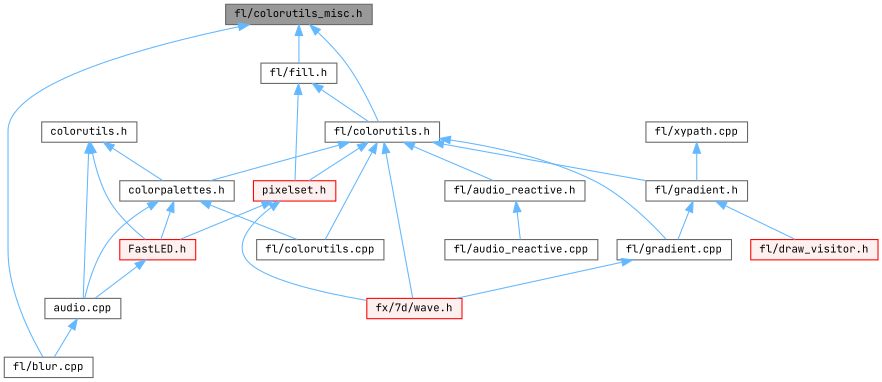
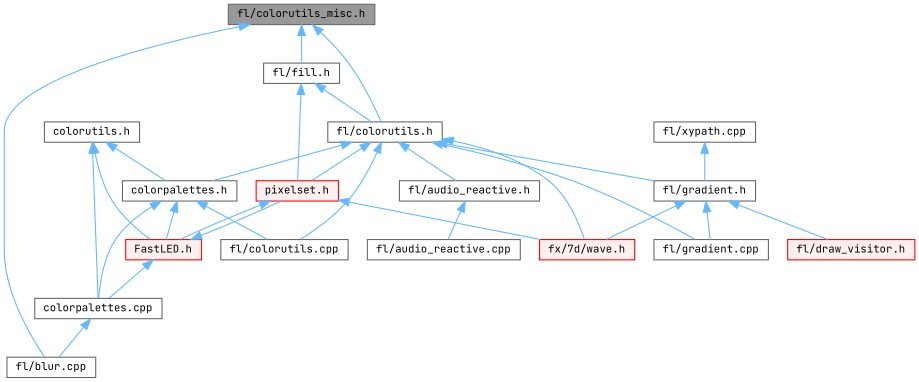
edge "pixelset.h" -> "FastLED.h": added
edge "fx/7d/wave.h" -> "fl/gradient.cpp": now "fx/7d/wave.h" -> "fl/gradient.h"
node "audio.cpp": label "audio.cpp" -> "colorpalettes.cpp"
